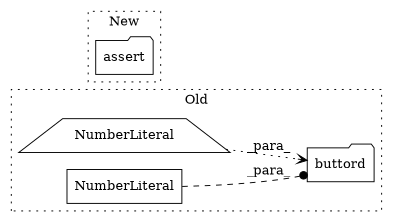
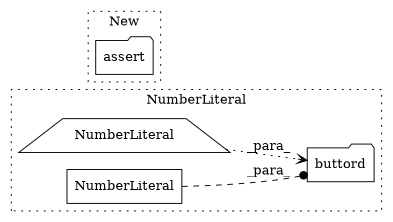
cluster "Old": label "Old" -> "NumberLiteral"
